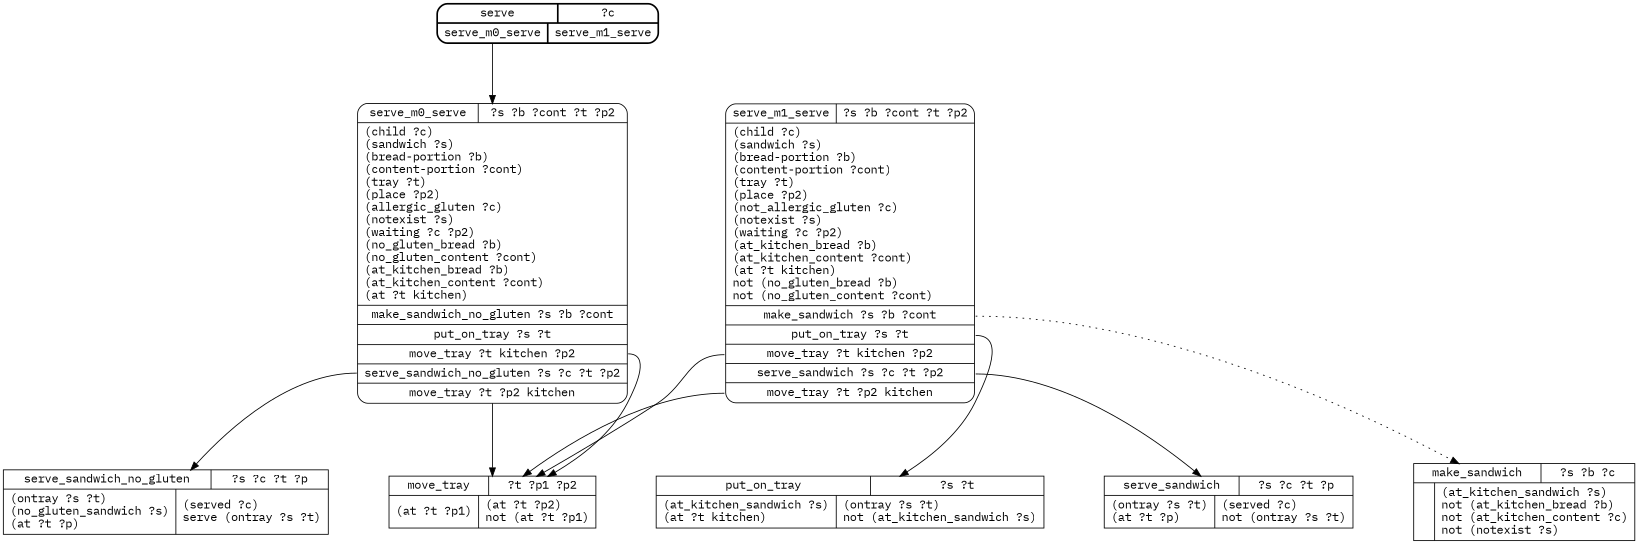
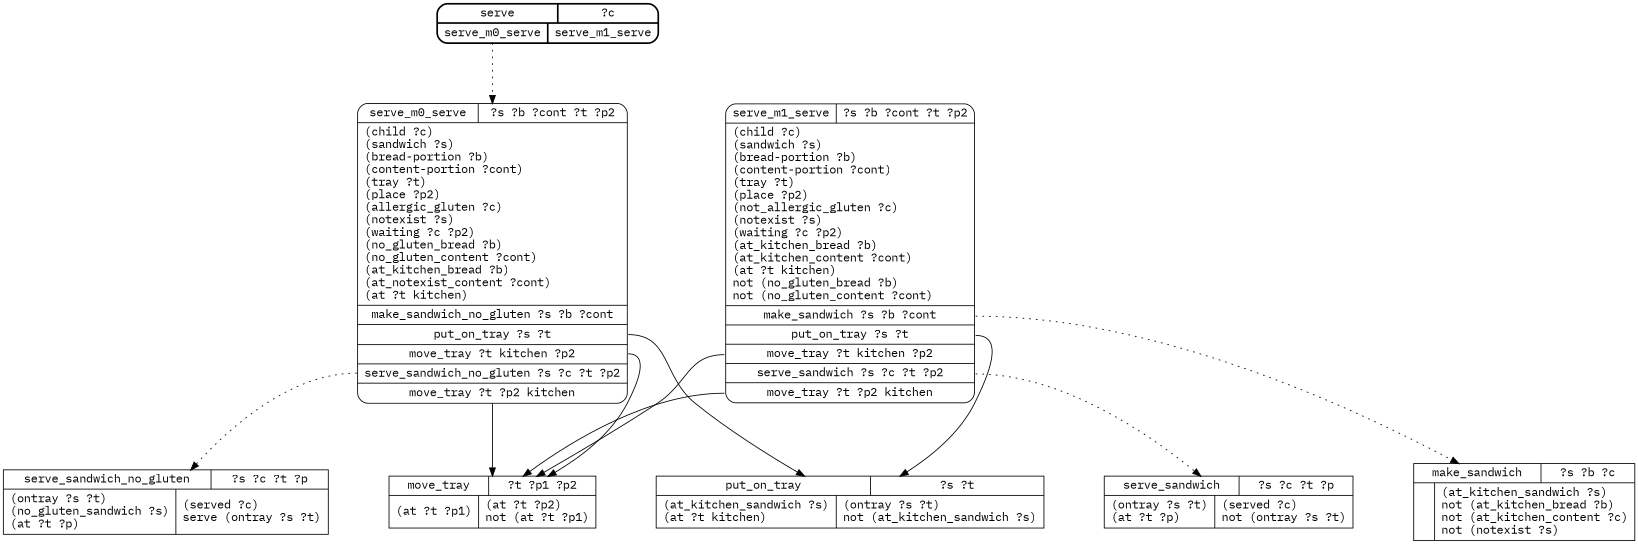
edge "serve" -> "serve_m0_serve": style solid -> dotted
node "serve_m0_serve": text "(at_kitchen_content ?cont)" -> "(at_notexist_content ?cont)"
edge "serve_m0_serve" -> "serve_sandwich_no_gluten": style solid -> dotted
edge "serve_m1_serve" -> "serve_sandwich": style solid -> dotted
edge "serve_m0_serve" -> "put_on_tray": added
